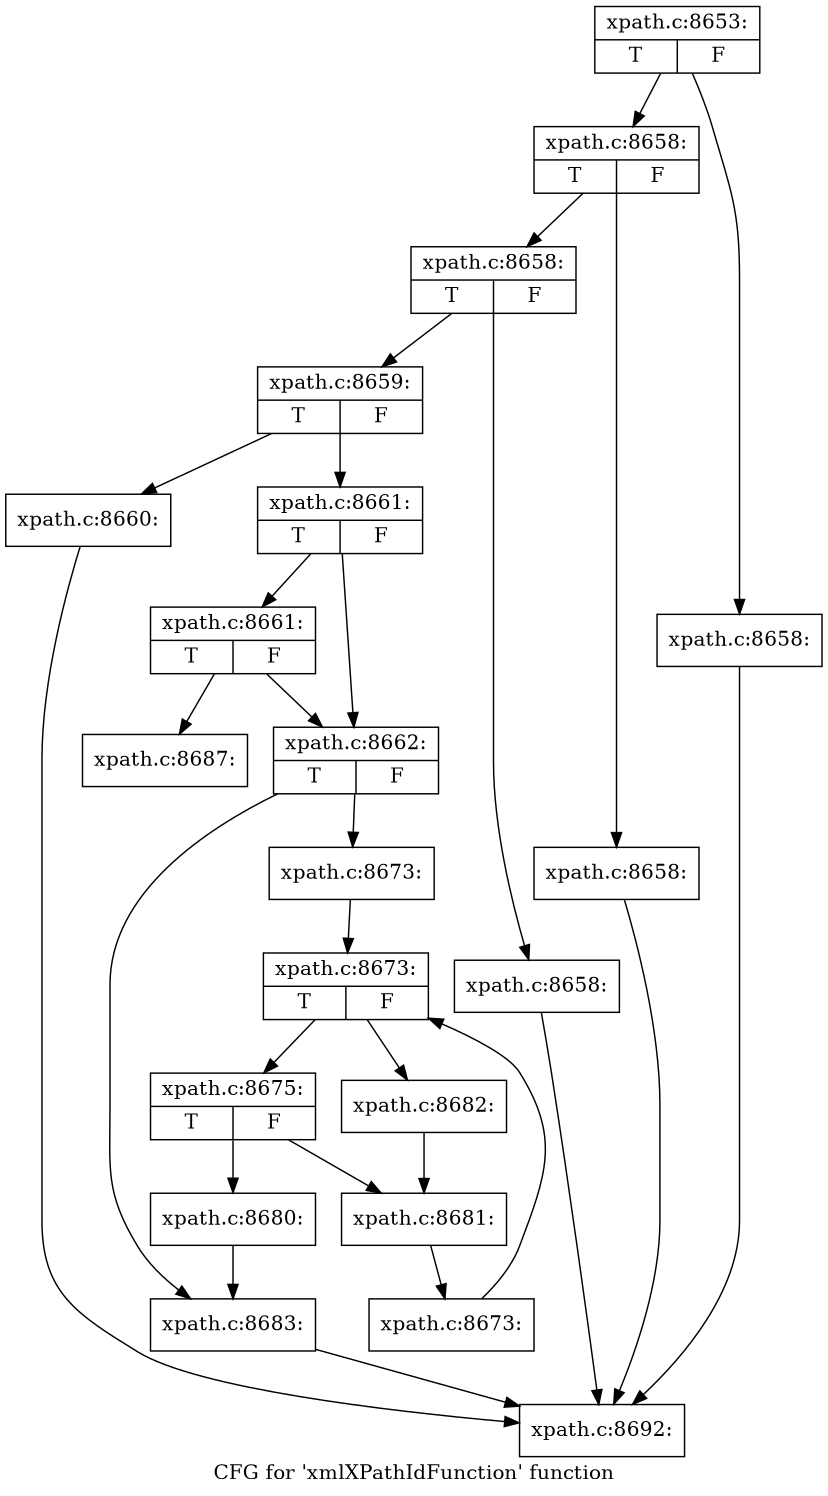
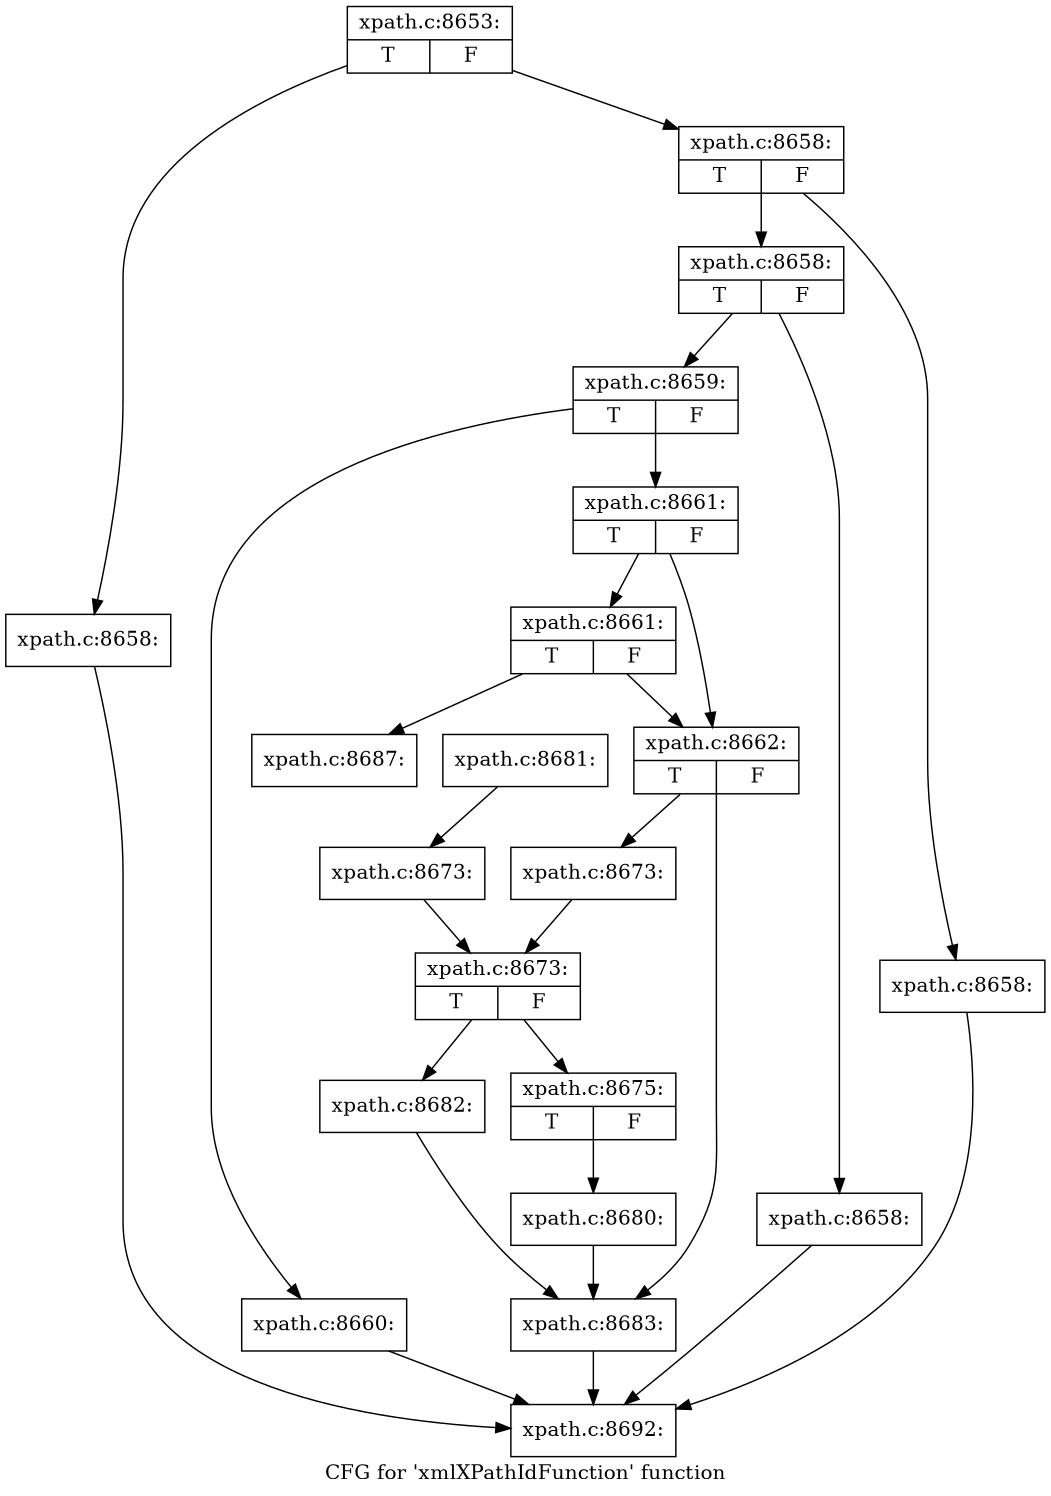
edge "xpath.c:8682:" -> "xpath.c:8681:": now "xpath.c:8682:" -> "xpath.c:8683:"
edge "xpath.c:8675:" -> "xpath.c:8681:": removed
